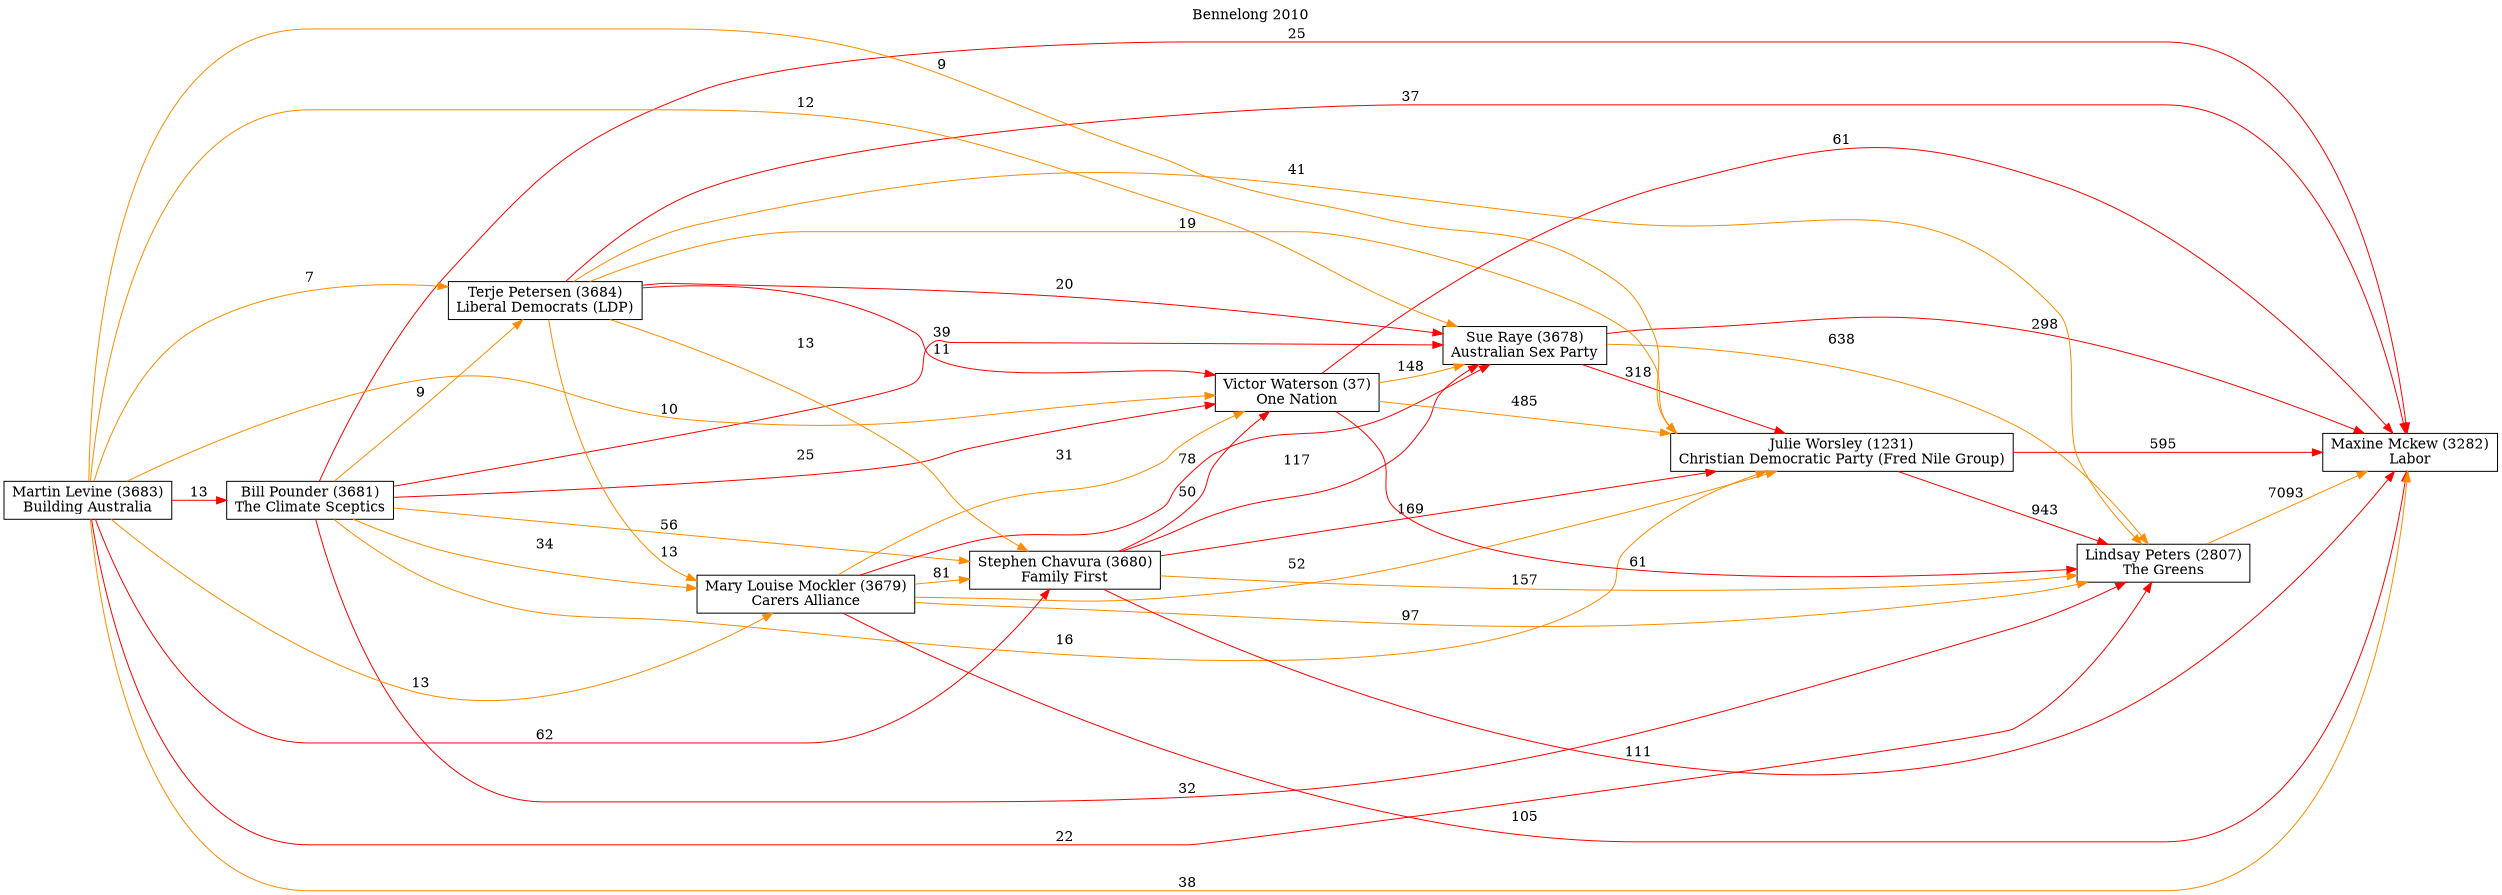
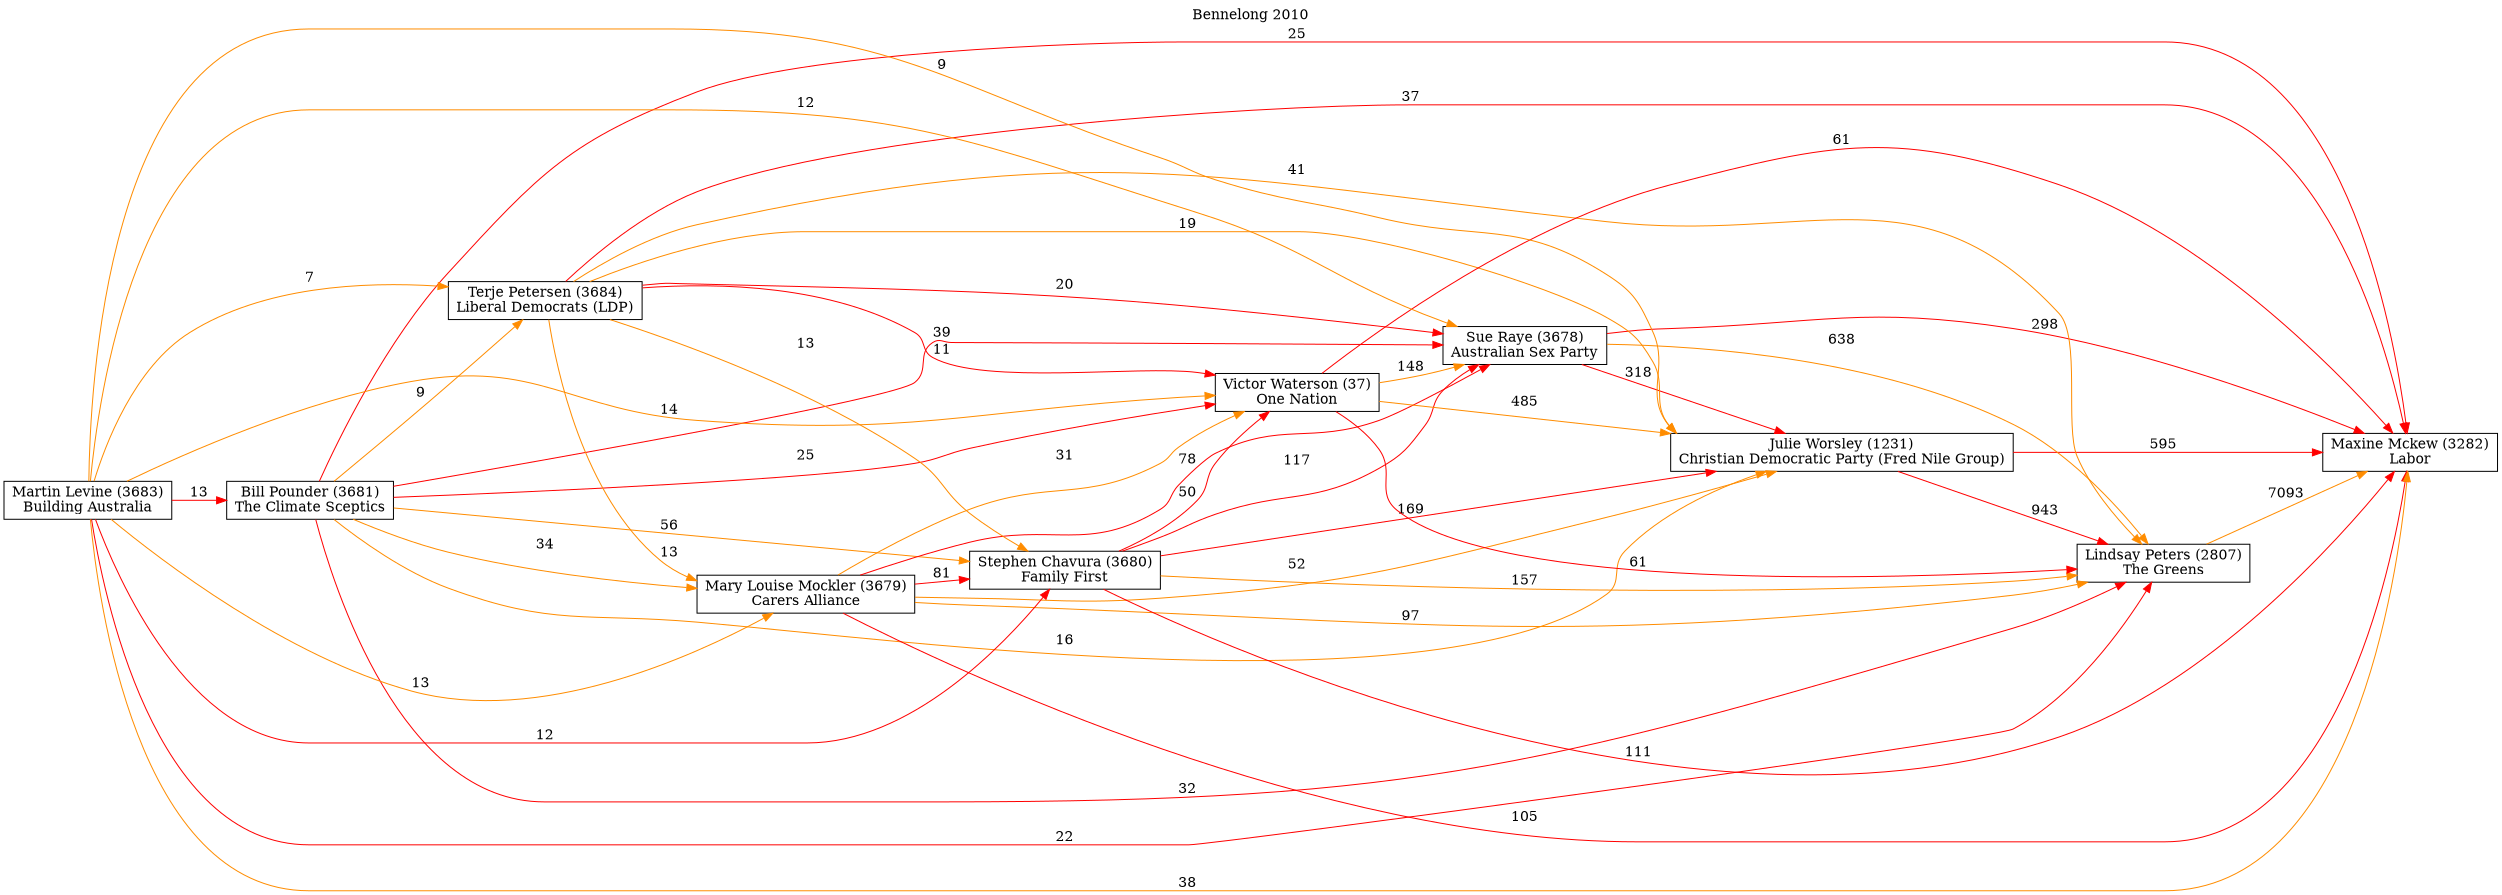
edge "Martin Levine (3683) Building Australia" -> "Victor Waterson (37) One Nation": label "10" -> "14"
edge "Mary Louise Mockler (3679) Carers Alliance" -> "Stephen Chavura (3680) Family First": color darkorange -> red
edge "Martin Levine (3683) Building Australia" -> "Stephen Chavura (3680) Family First": label "62" -> "12"
